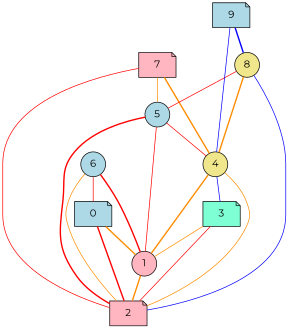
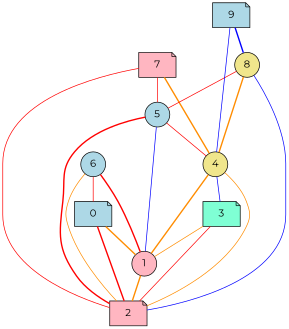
edge "7" -- "5": color darkorange -> red
edge "5" -- "1": color red -> blue
